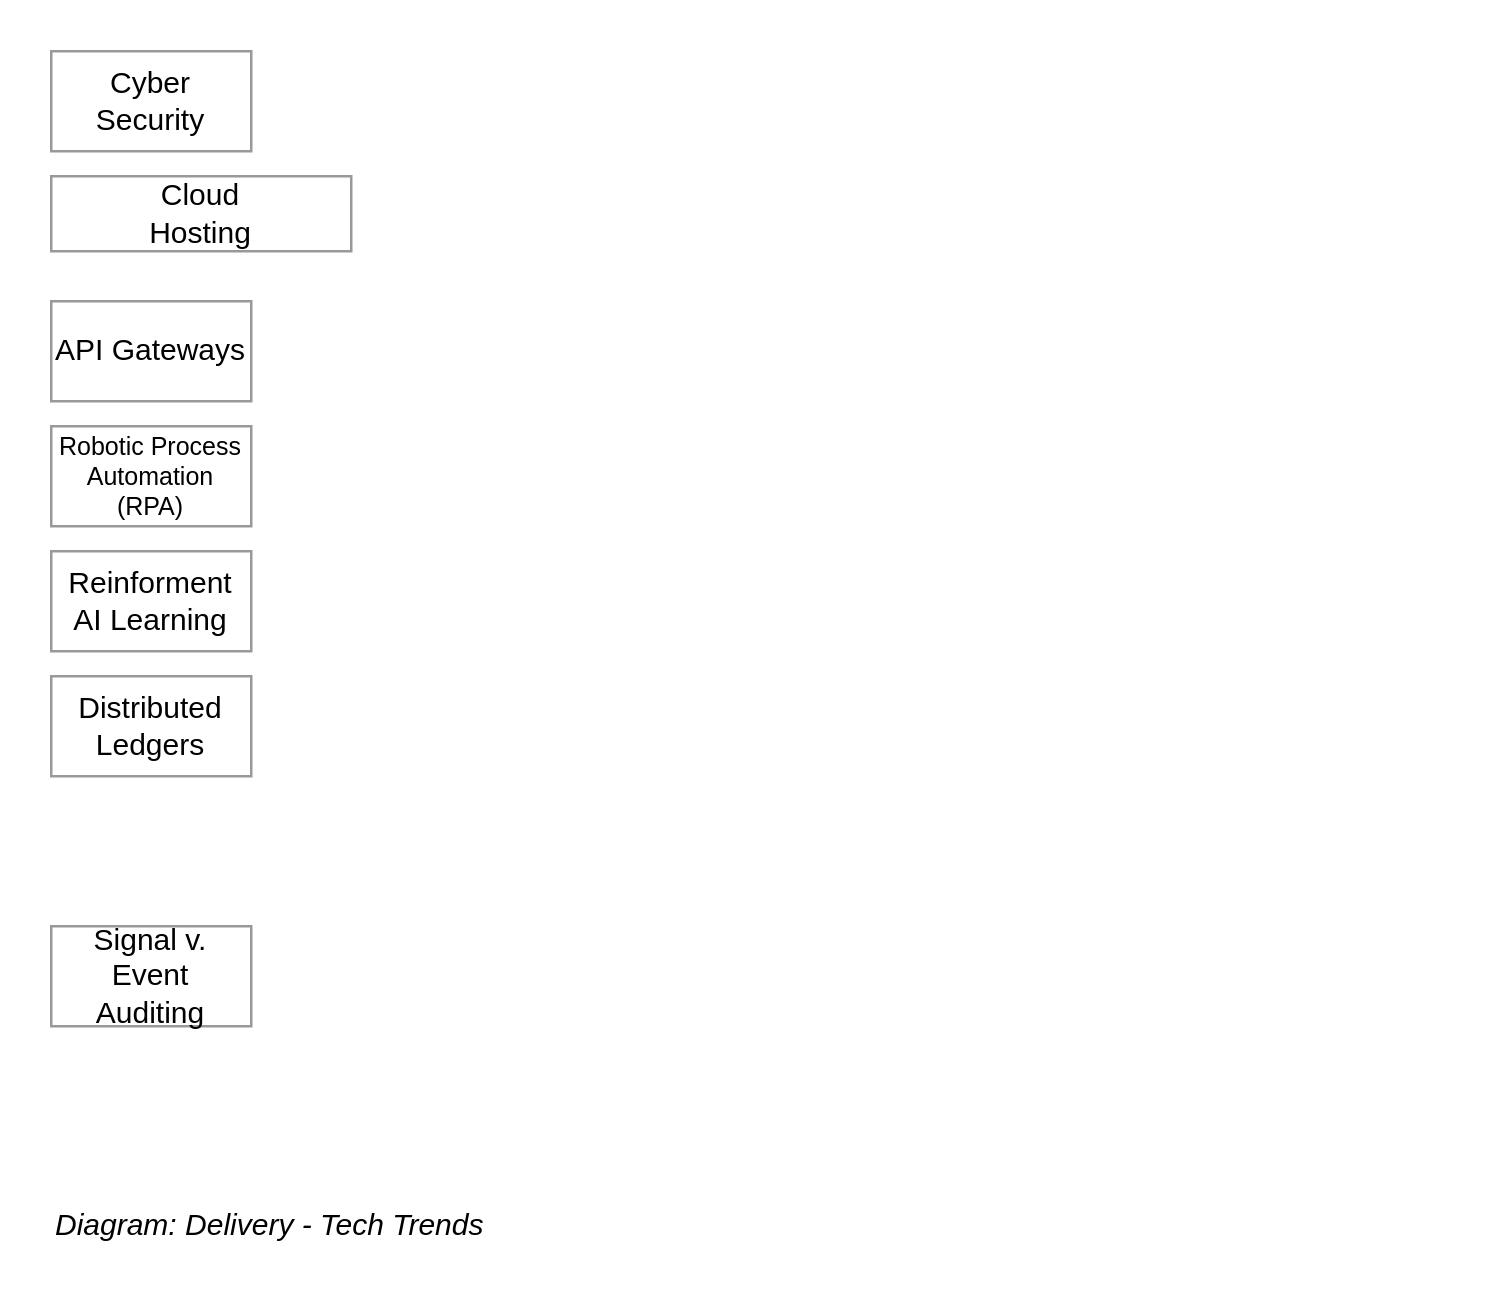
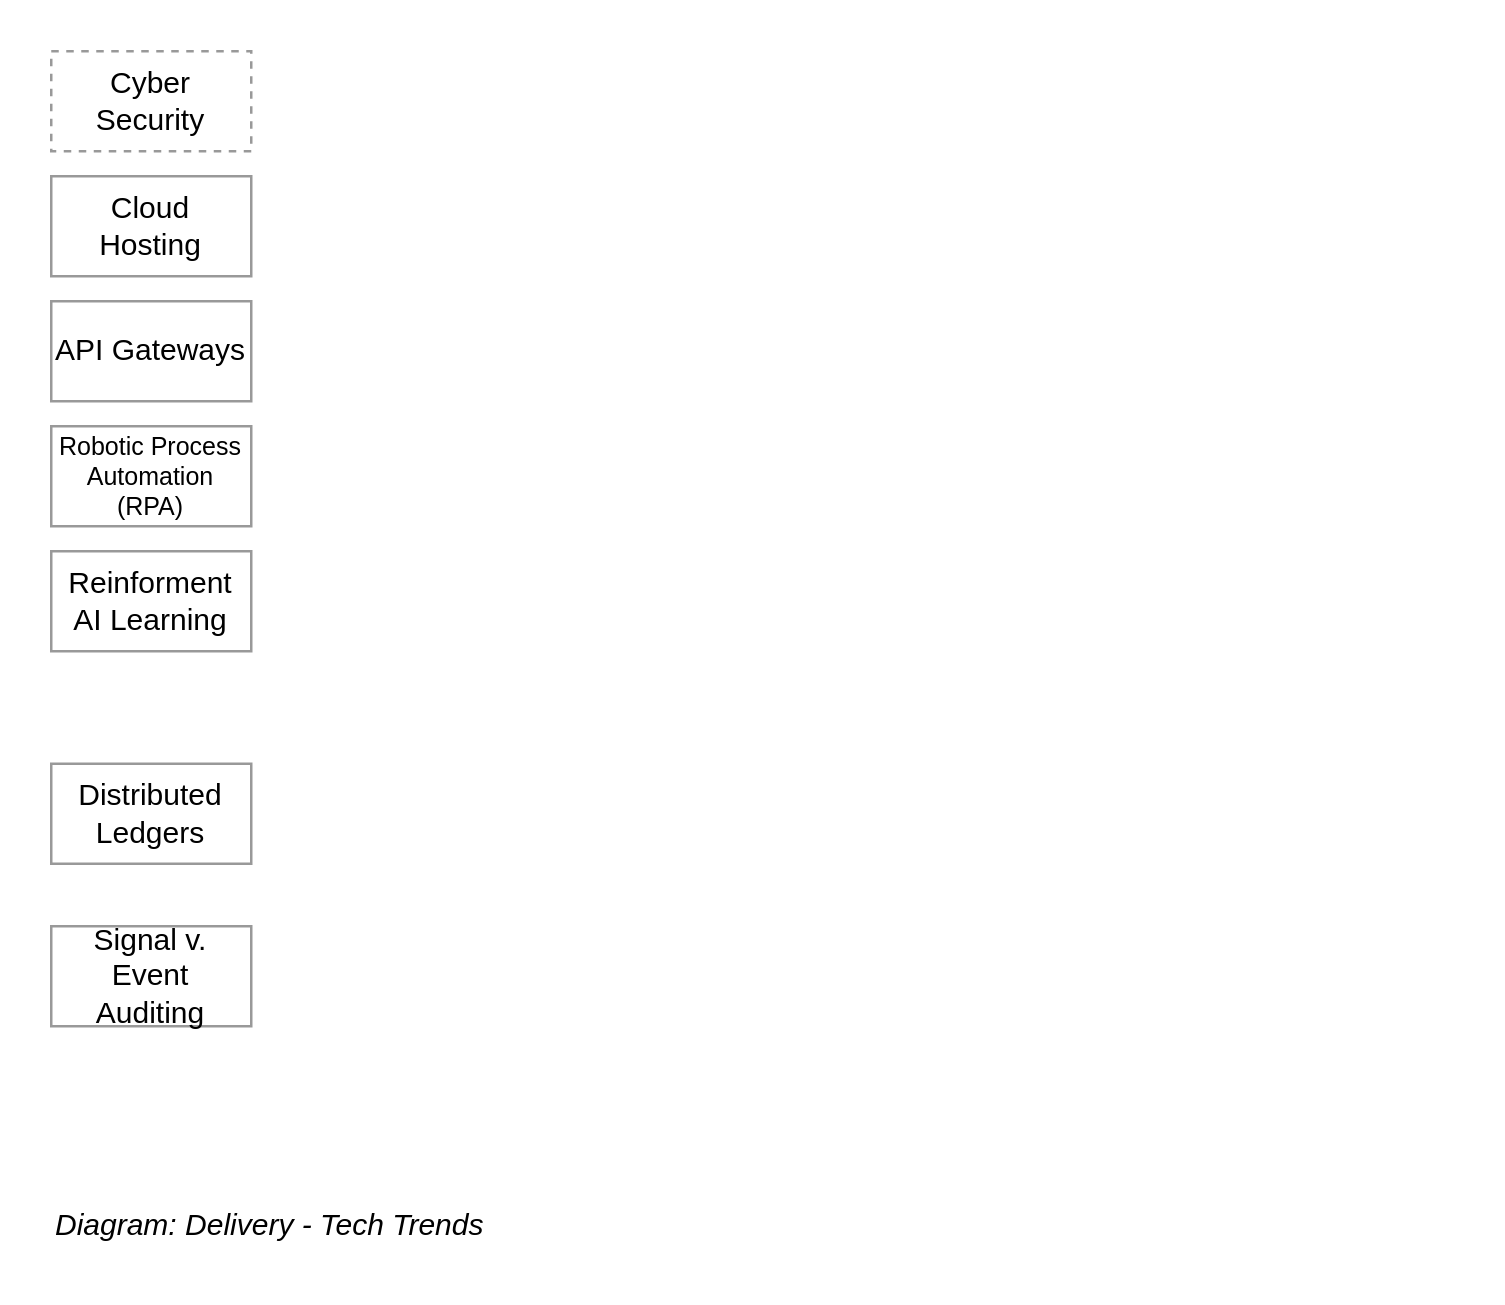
node "Cyber Security": style solid -> dashed
node "Cloud Hosting": size 300x75 -> 200x100
node "Distributed Ledgers": moved (151, 726) -> (151, 814)
